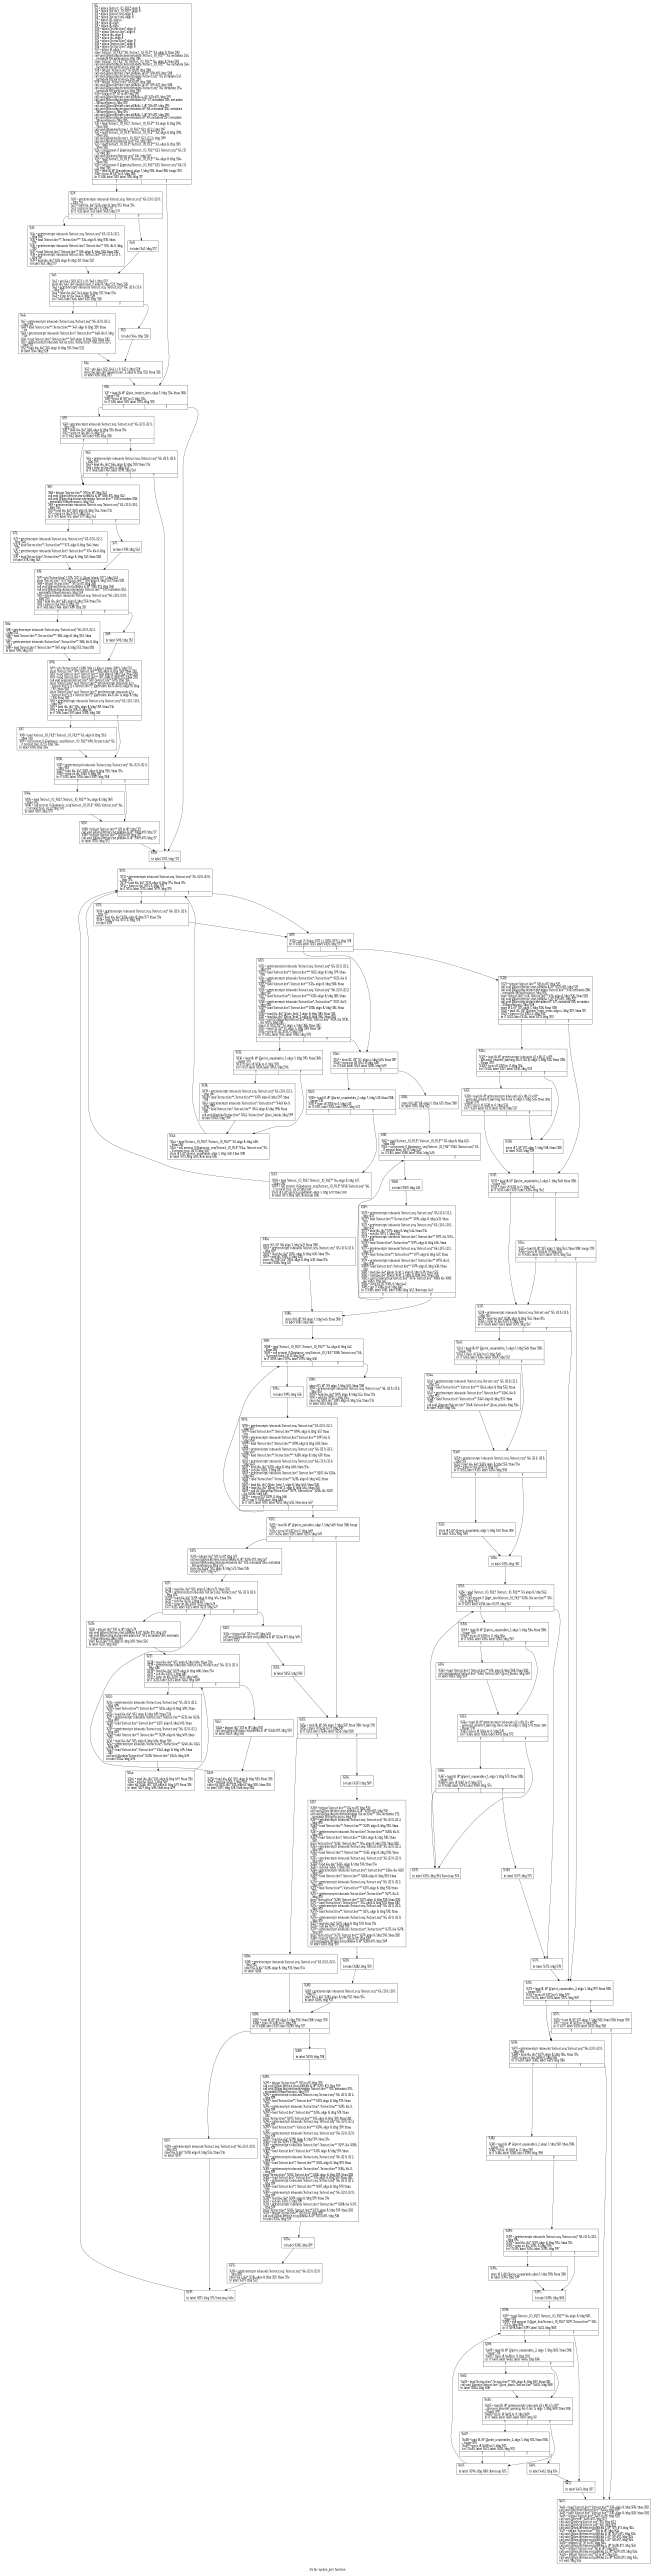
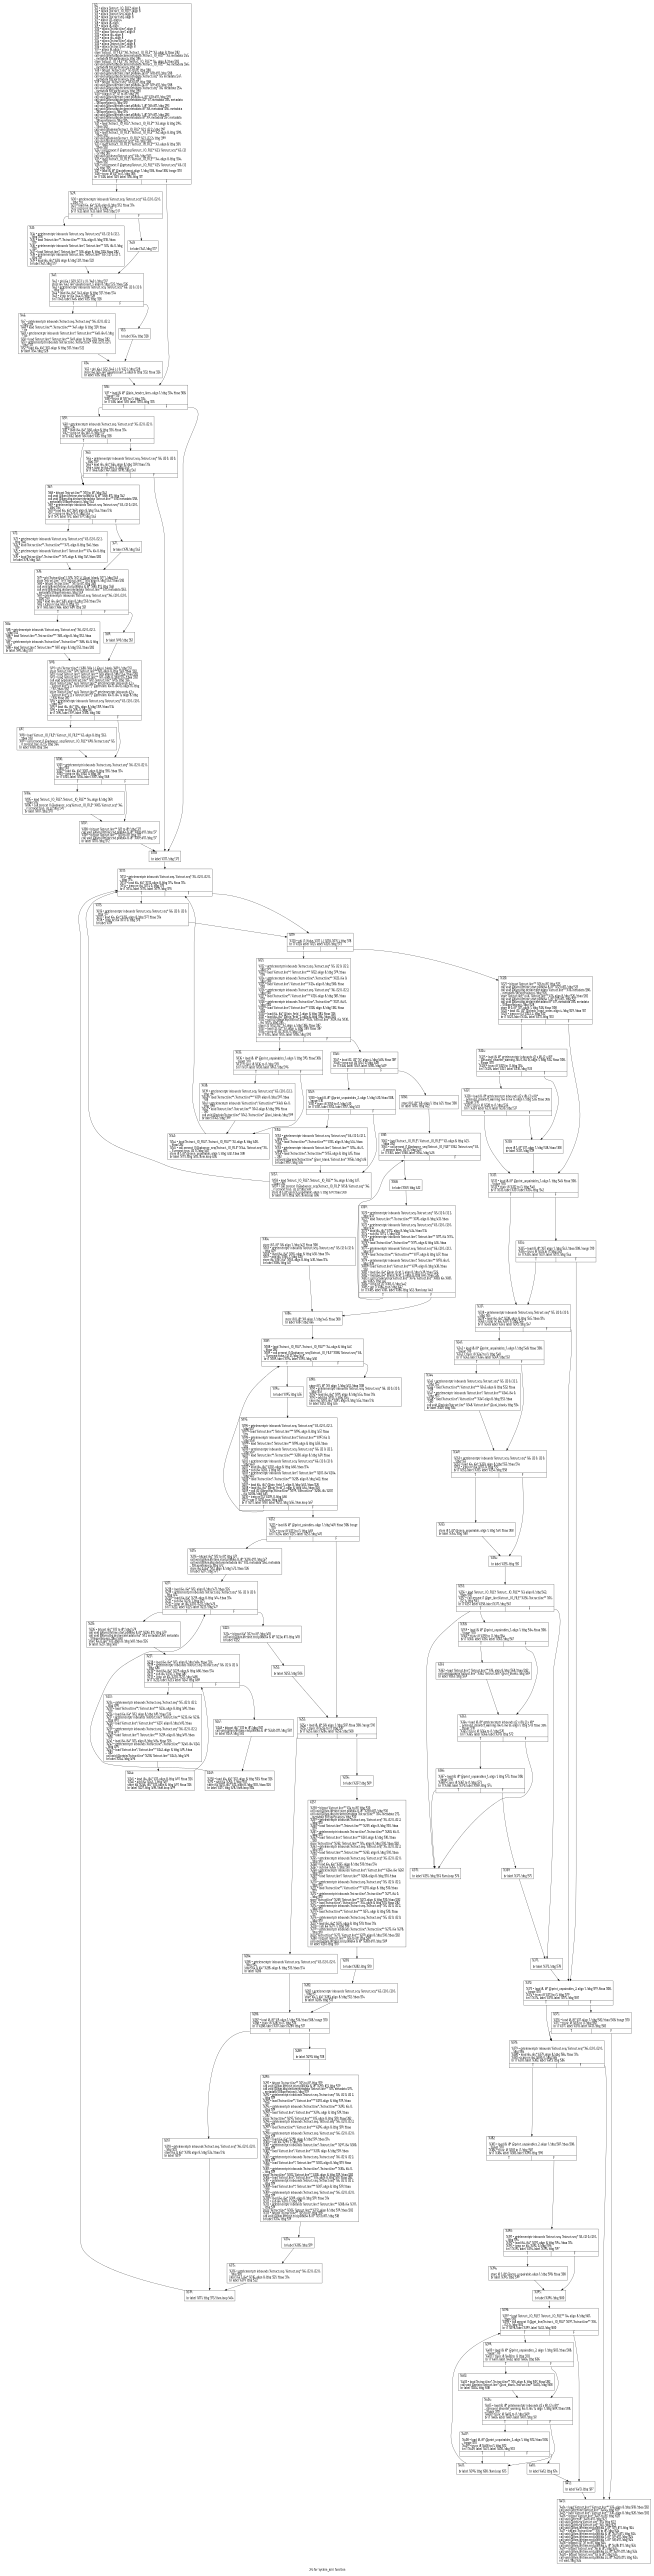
edge "%119:" -> "%146:": now "%119:" -> "%121:"
node "%152:": added
edge "%370:" -> "%355:": reversed
